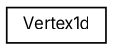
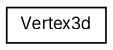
node "Vertex1d": label "Vertex1d" -> "Vertex3d"
